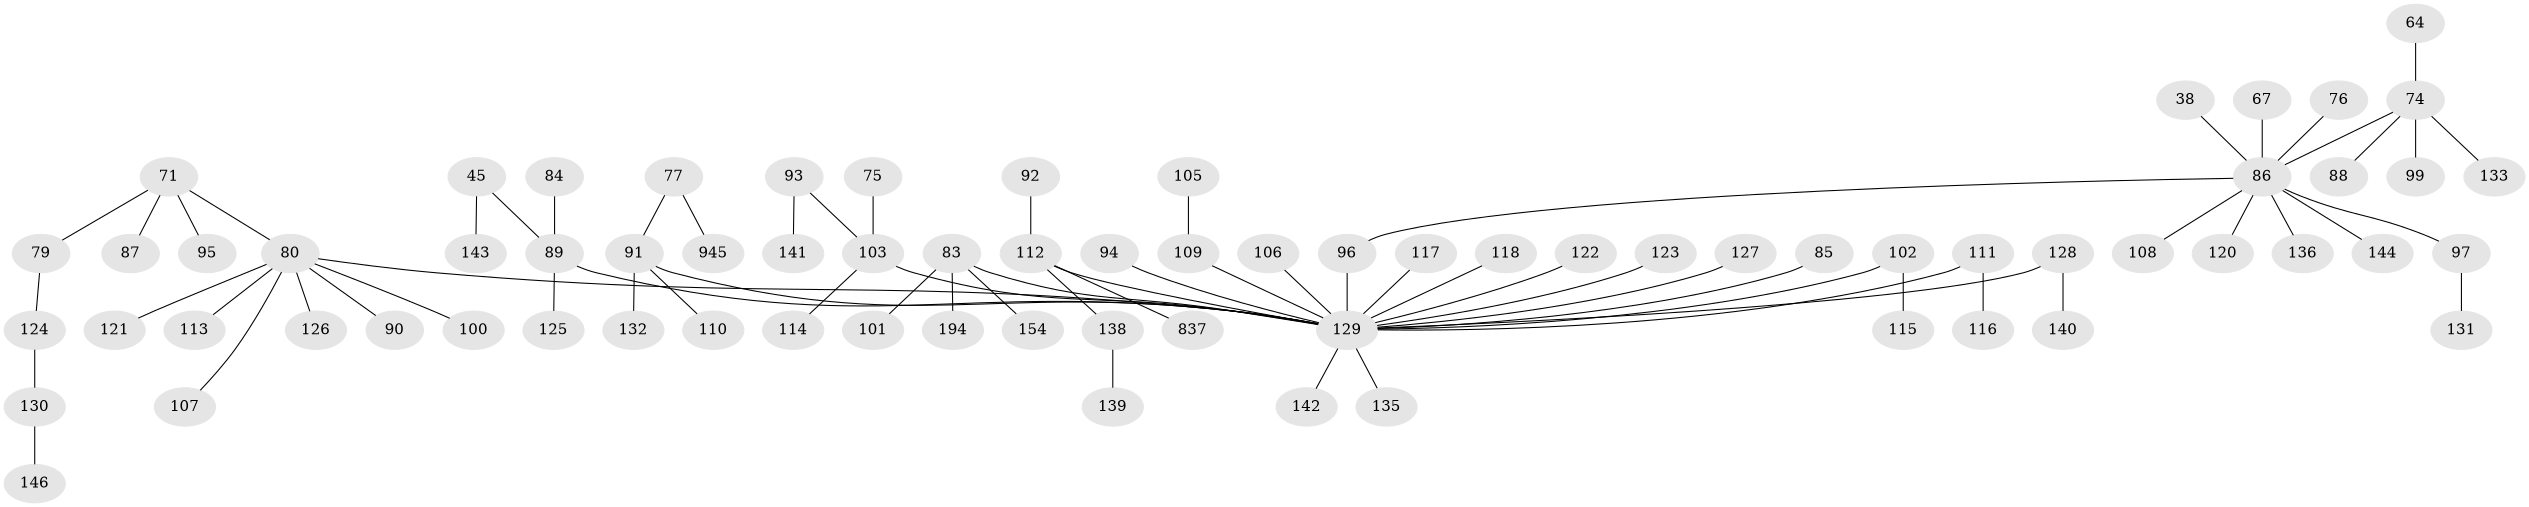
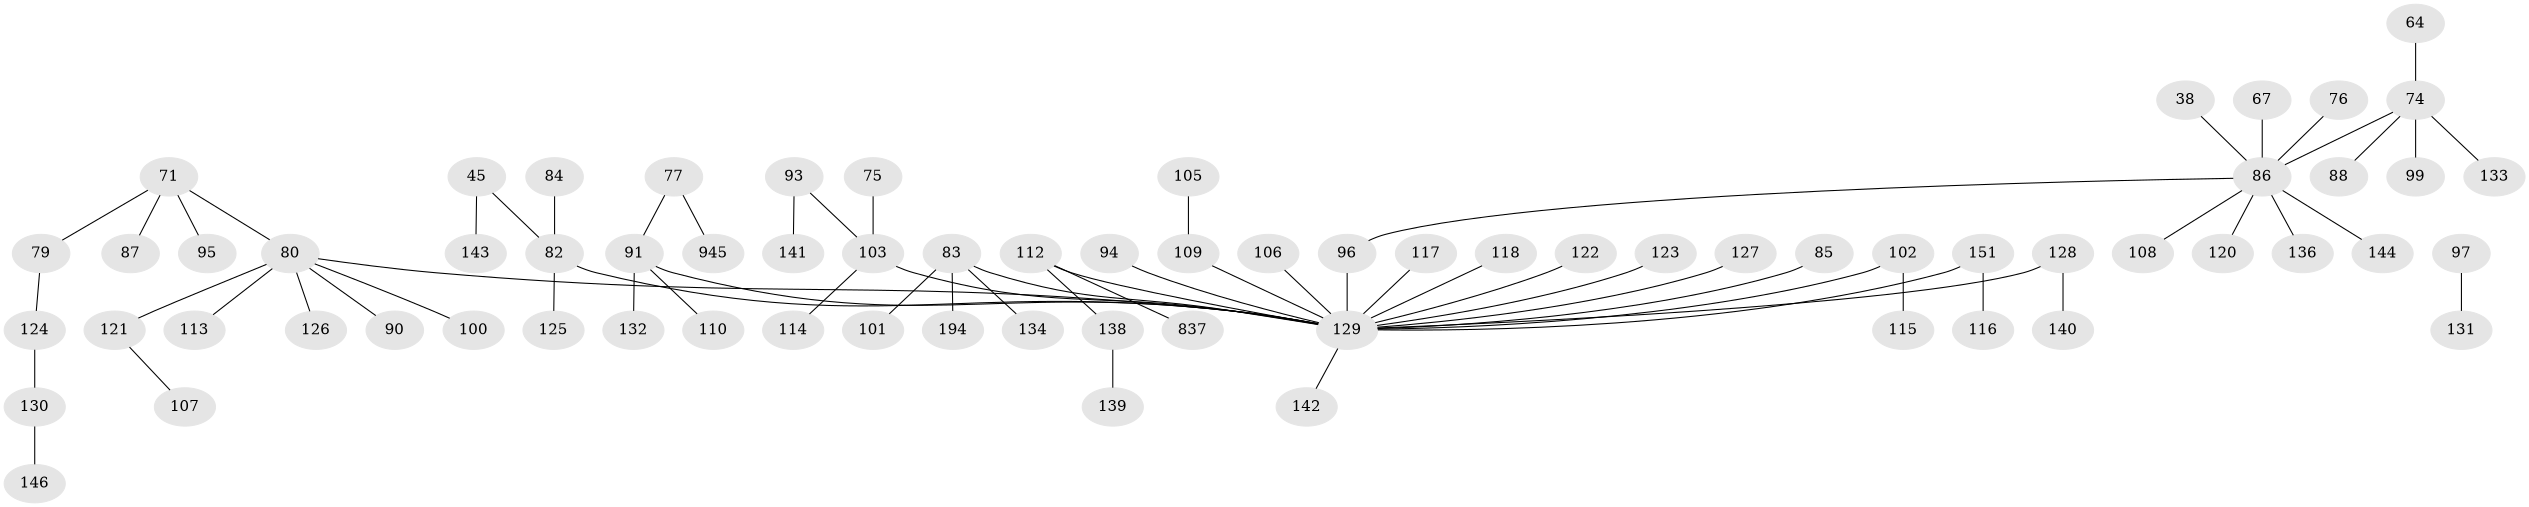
node "92": removed
edge "86" -- "97": removed
node "89": label "89" -> "82"
node "111": label "111" -> "151"
node "154": label "154" -> "134"
edge "80" -- "107": now "121" -- "107"
node "135": removed
